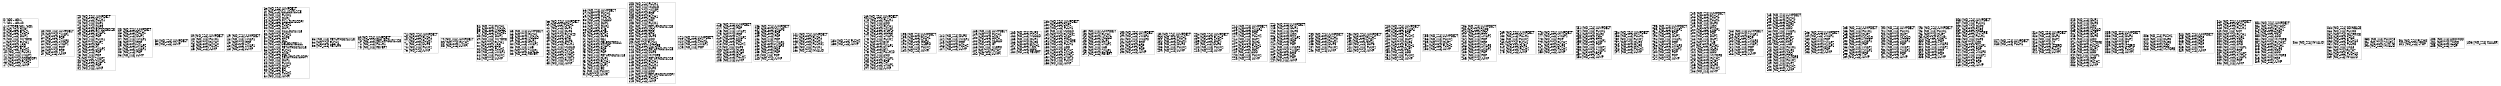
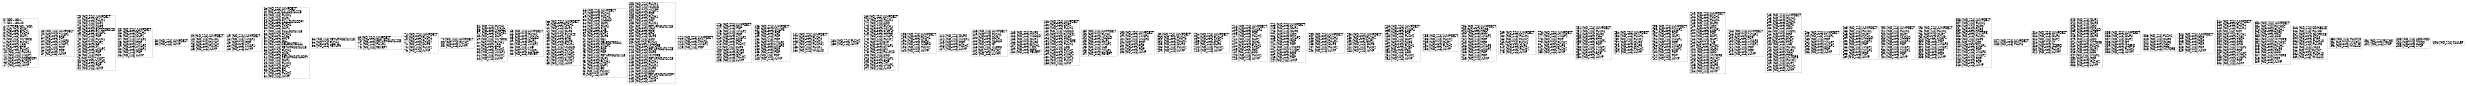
node "3aa: [NO_SSA] INVALID": removed
